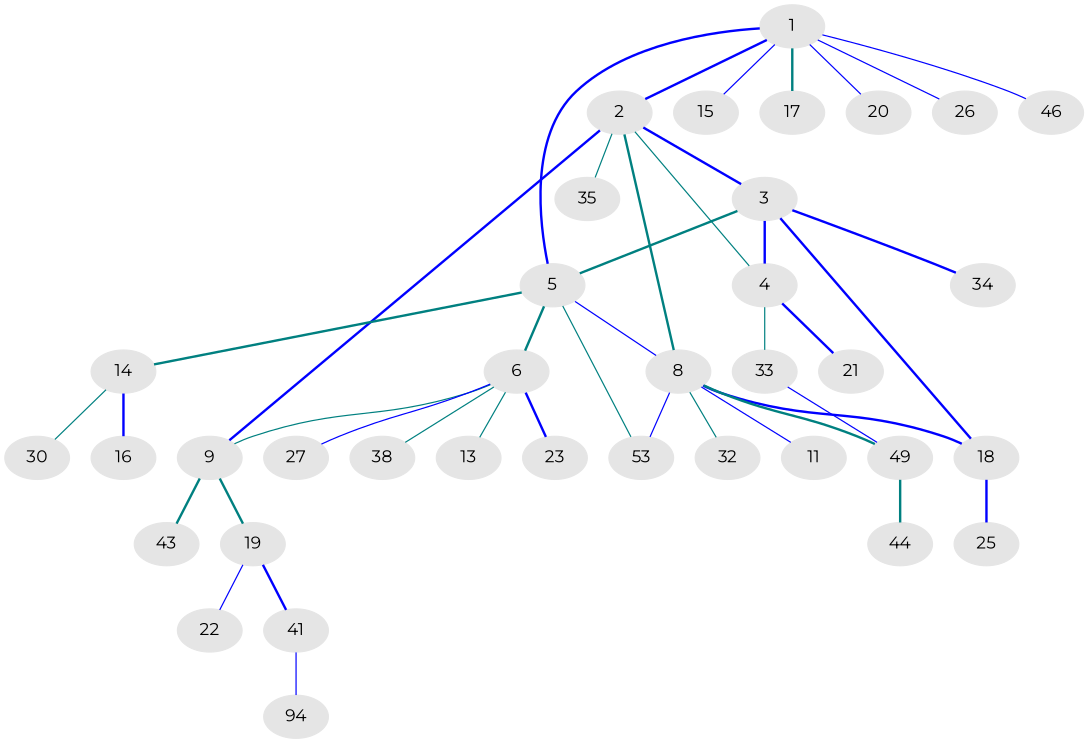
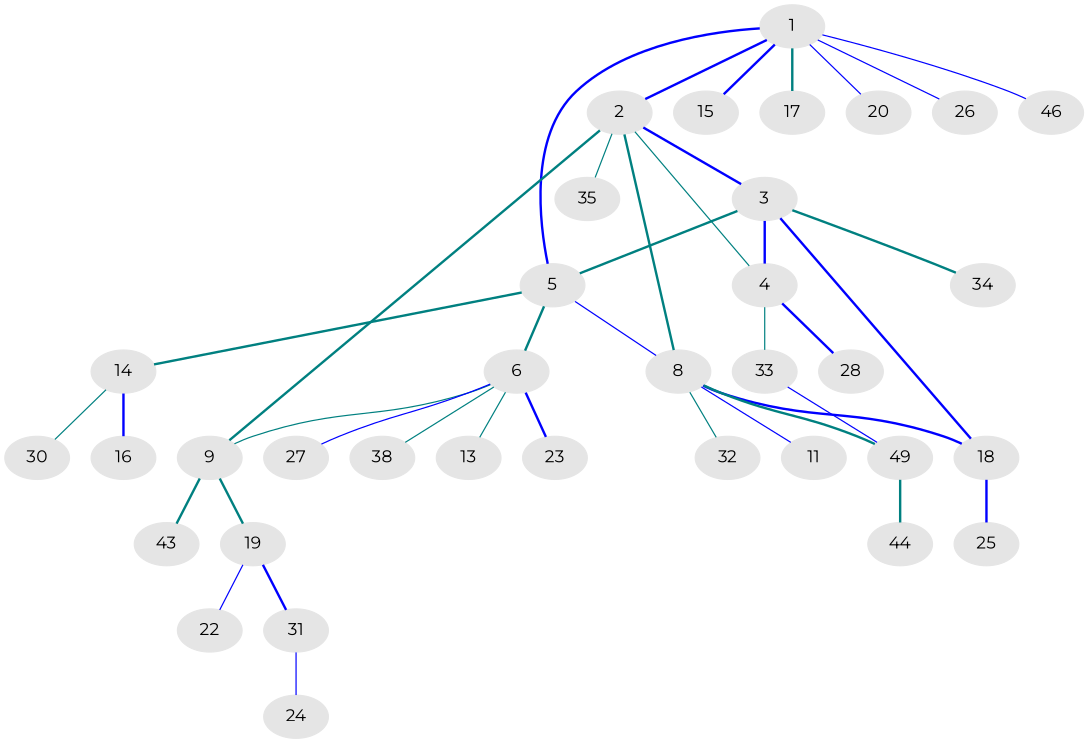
edge "1" -- "15": style solid -> bold
edge "3" -- "34": color blue -> teal
edge "2" -- "9": color blue -> teal
node "21": label "21" -> "28"
node "53": removed
node "41": label "41" -> "31"
node "94": label "94" -> "24"
